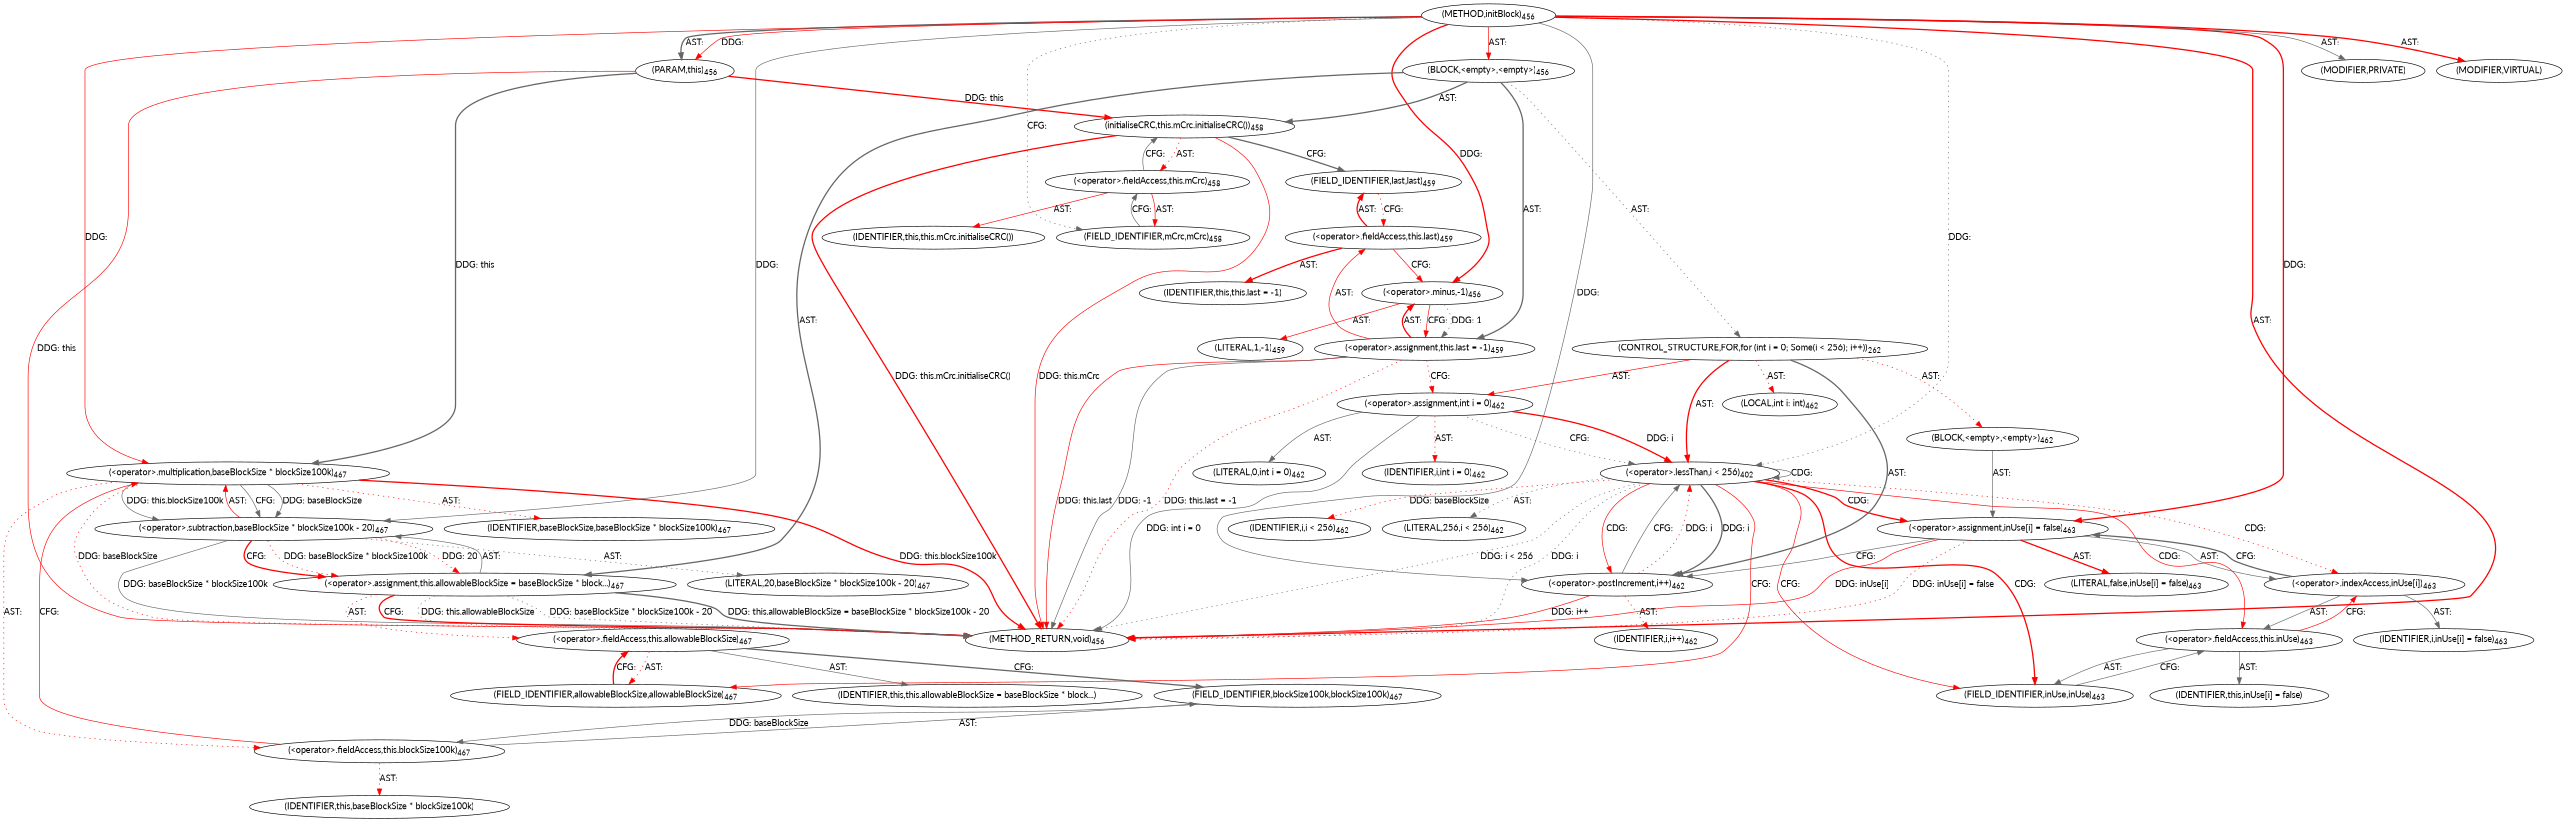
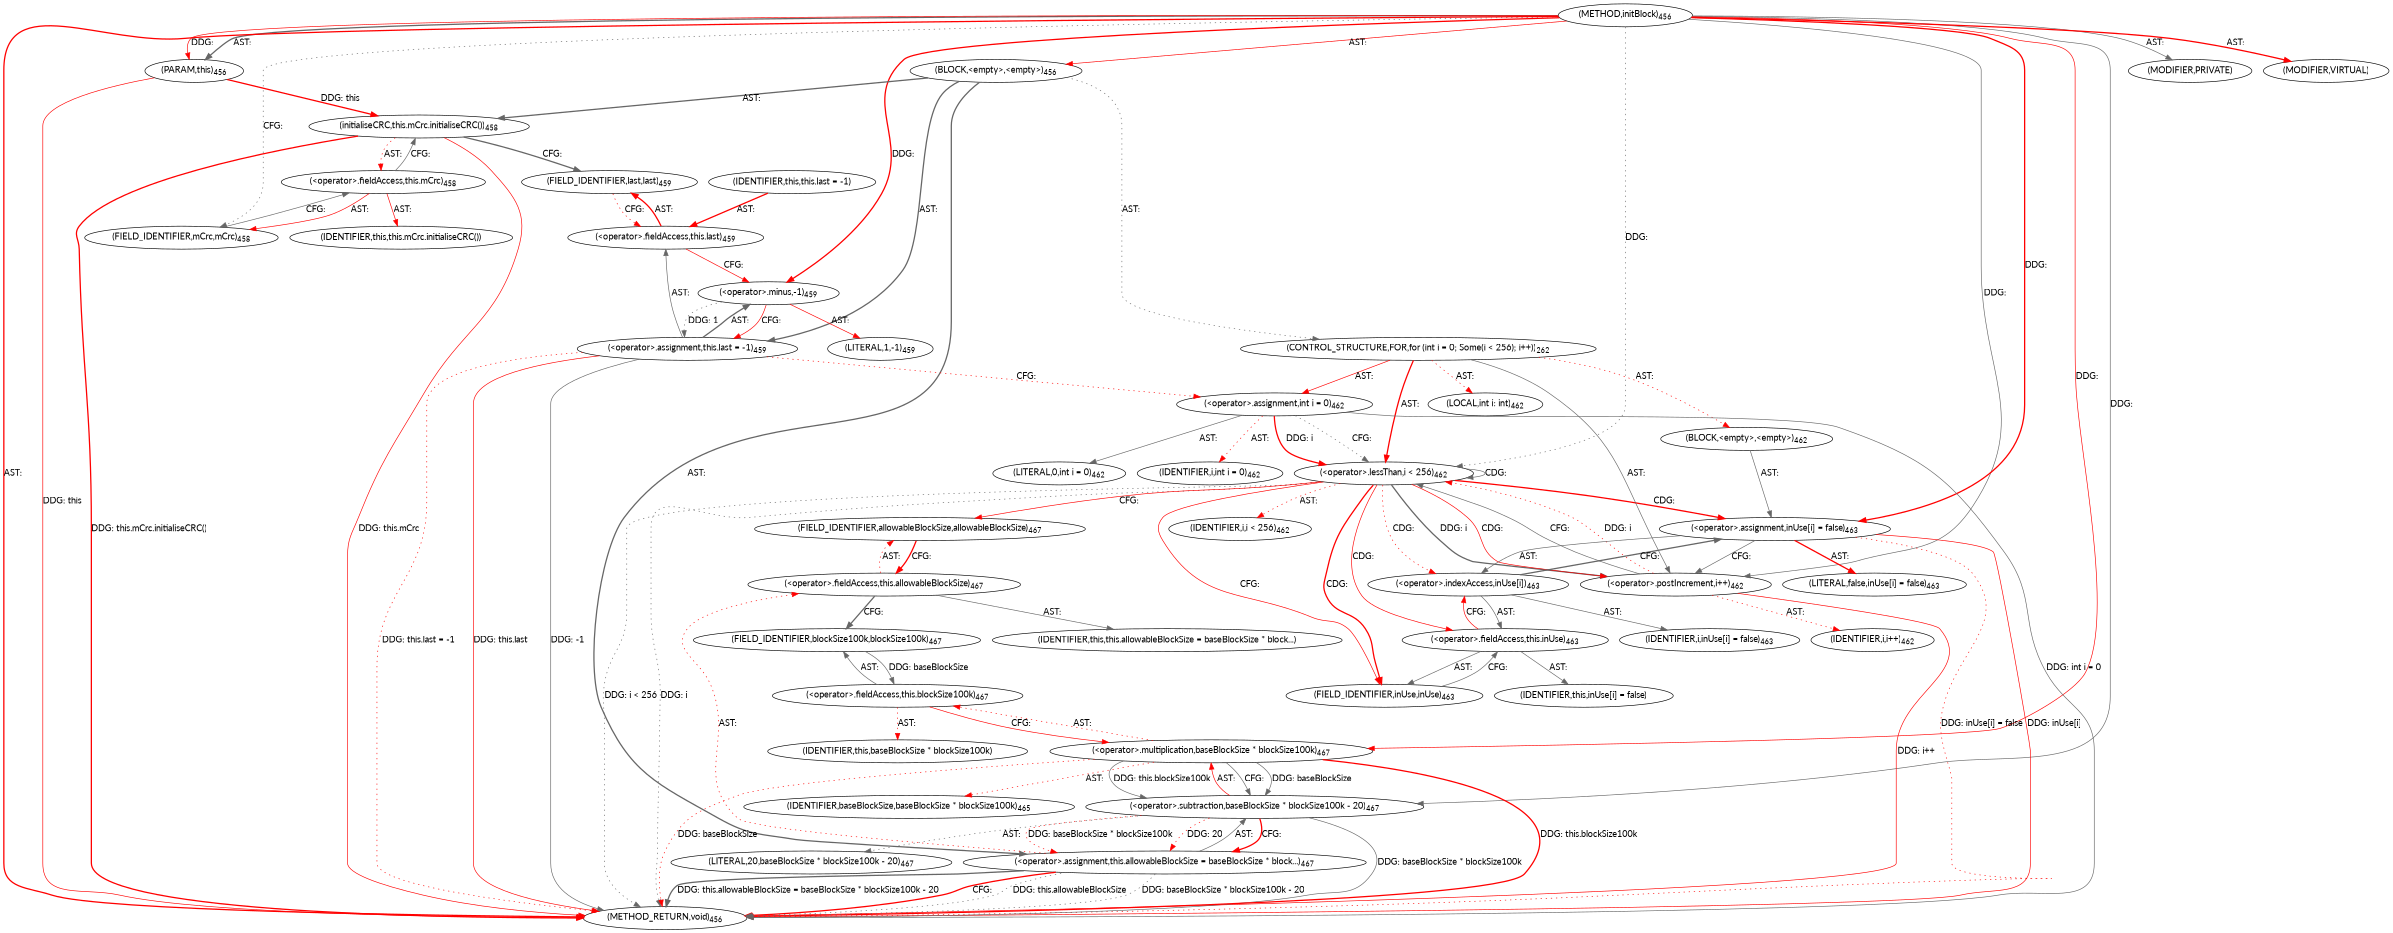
edge "(PARAM,this)" -> "(<operator>.multiplication,baseBlockSize * blockSize100k)": removed, label "DDG: this"
edge "(<operator>.fieldAccess,this.last)" -> "(IDENTIFIER,this,this.last = -1)": reversed
node "(<operator>.minus,-1)": text "456" -> "459"
edge "(<operator>.assignment,this.last = -1)" -> "(<operator>.fieldAccess,this.last)": color red -> gray40
edge "(<operator>.assignment,this.last = -1)" -> "(<operator>.minus,-1)": color red -> gray40
node "(<operator>.lessThan,i < 256)": text "402" -> "462"
edge "(<operator>.lessThan,i < 256)" -> "(IDENTIFIER,i,i < 256)": label "DDG: baseBlockSize" -> "AST: "
edge "(CONTROL_STRUCTURE,FOR,for (int i = 0; Some(i < 256); i++))" -> "(<operator>.postIncrement,i++)": style bold -> solid
node "(IDENTIFIER,baseBlockSize,baseBlockSize * blockSize100k)": text "467" -> "465"
node "(LITERAL,256,i < 256)": removed
